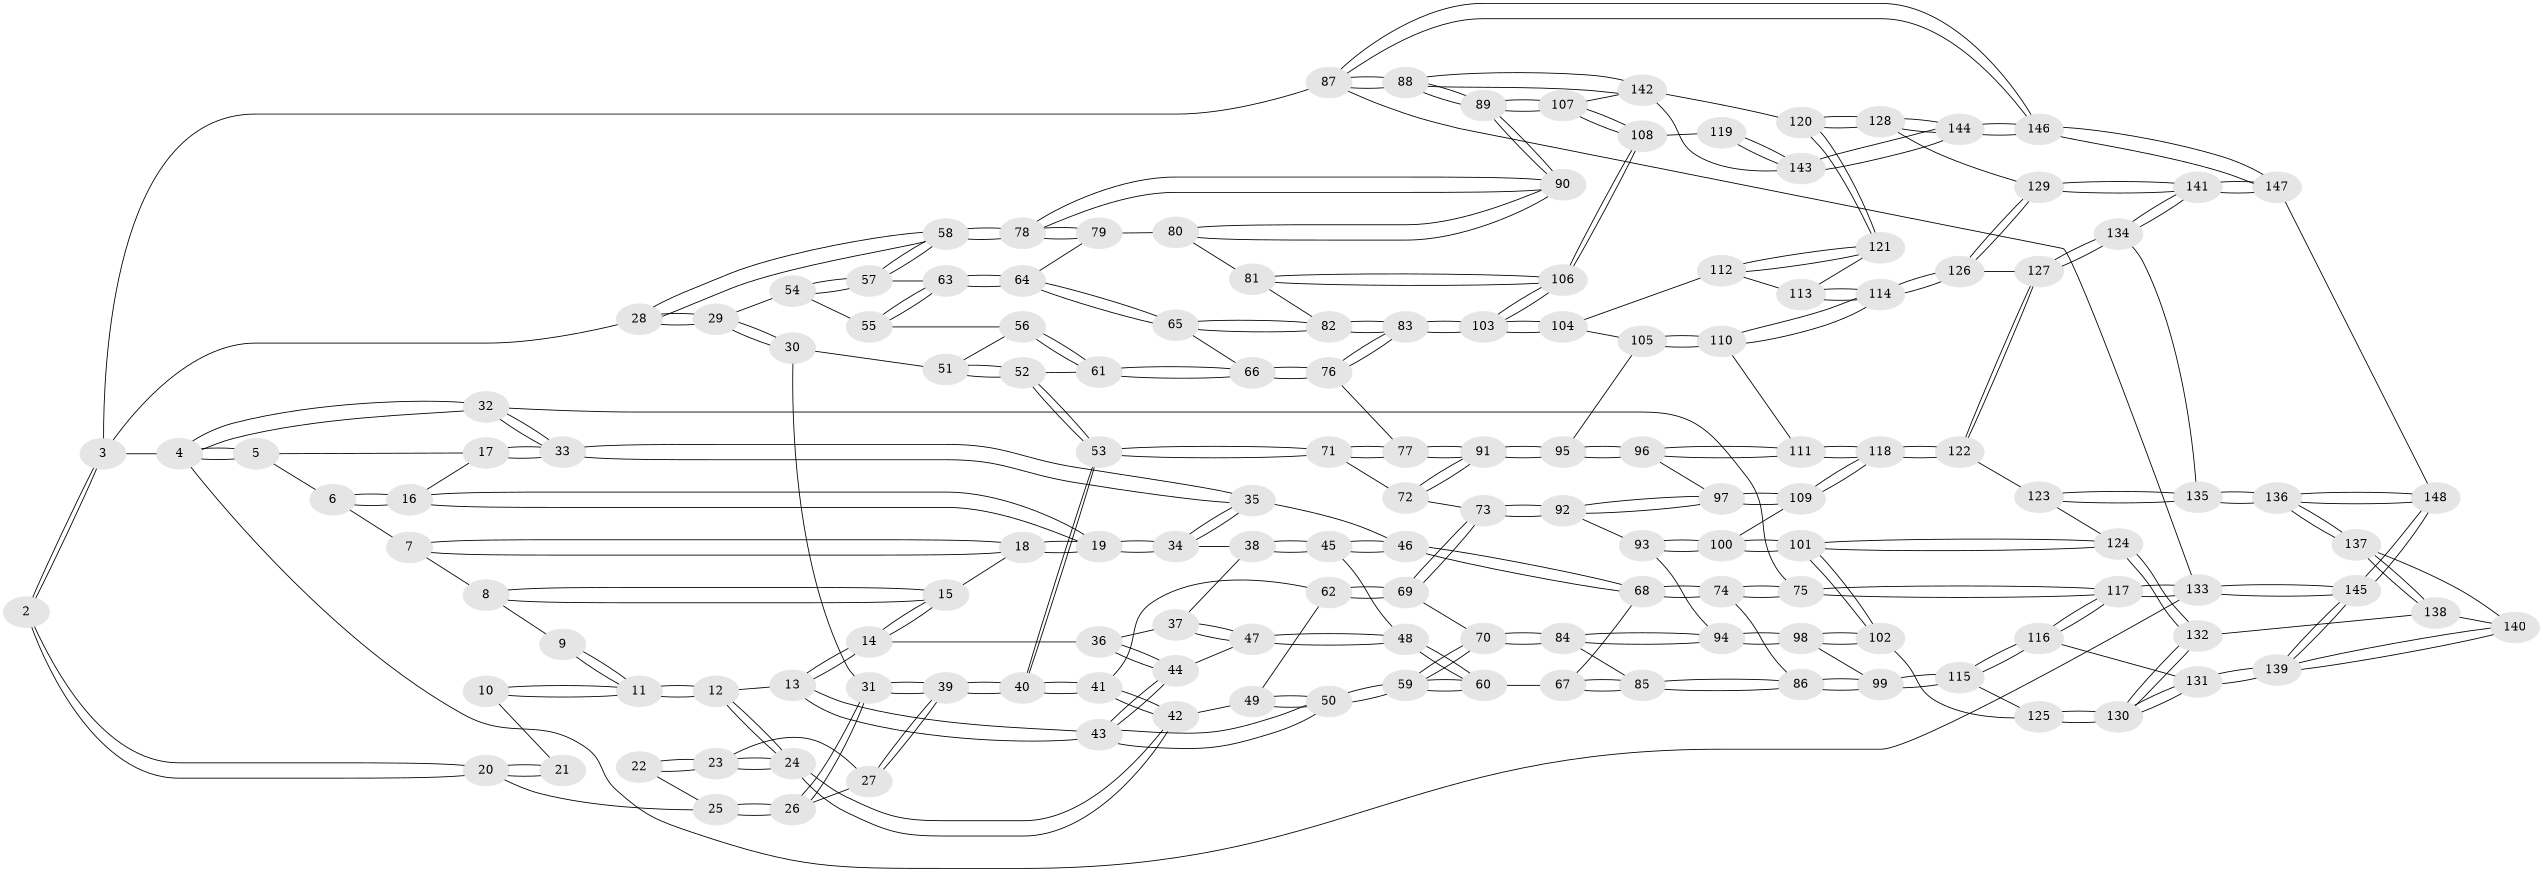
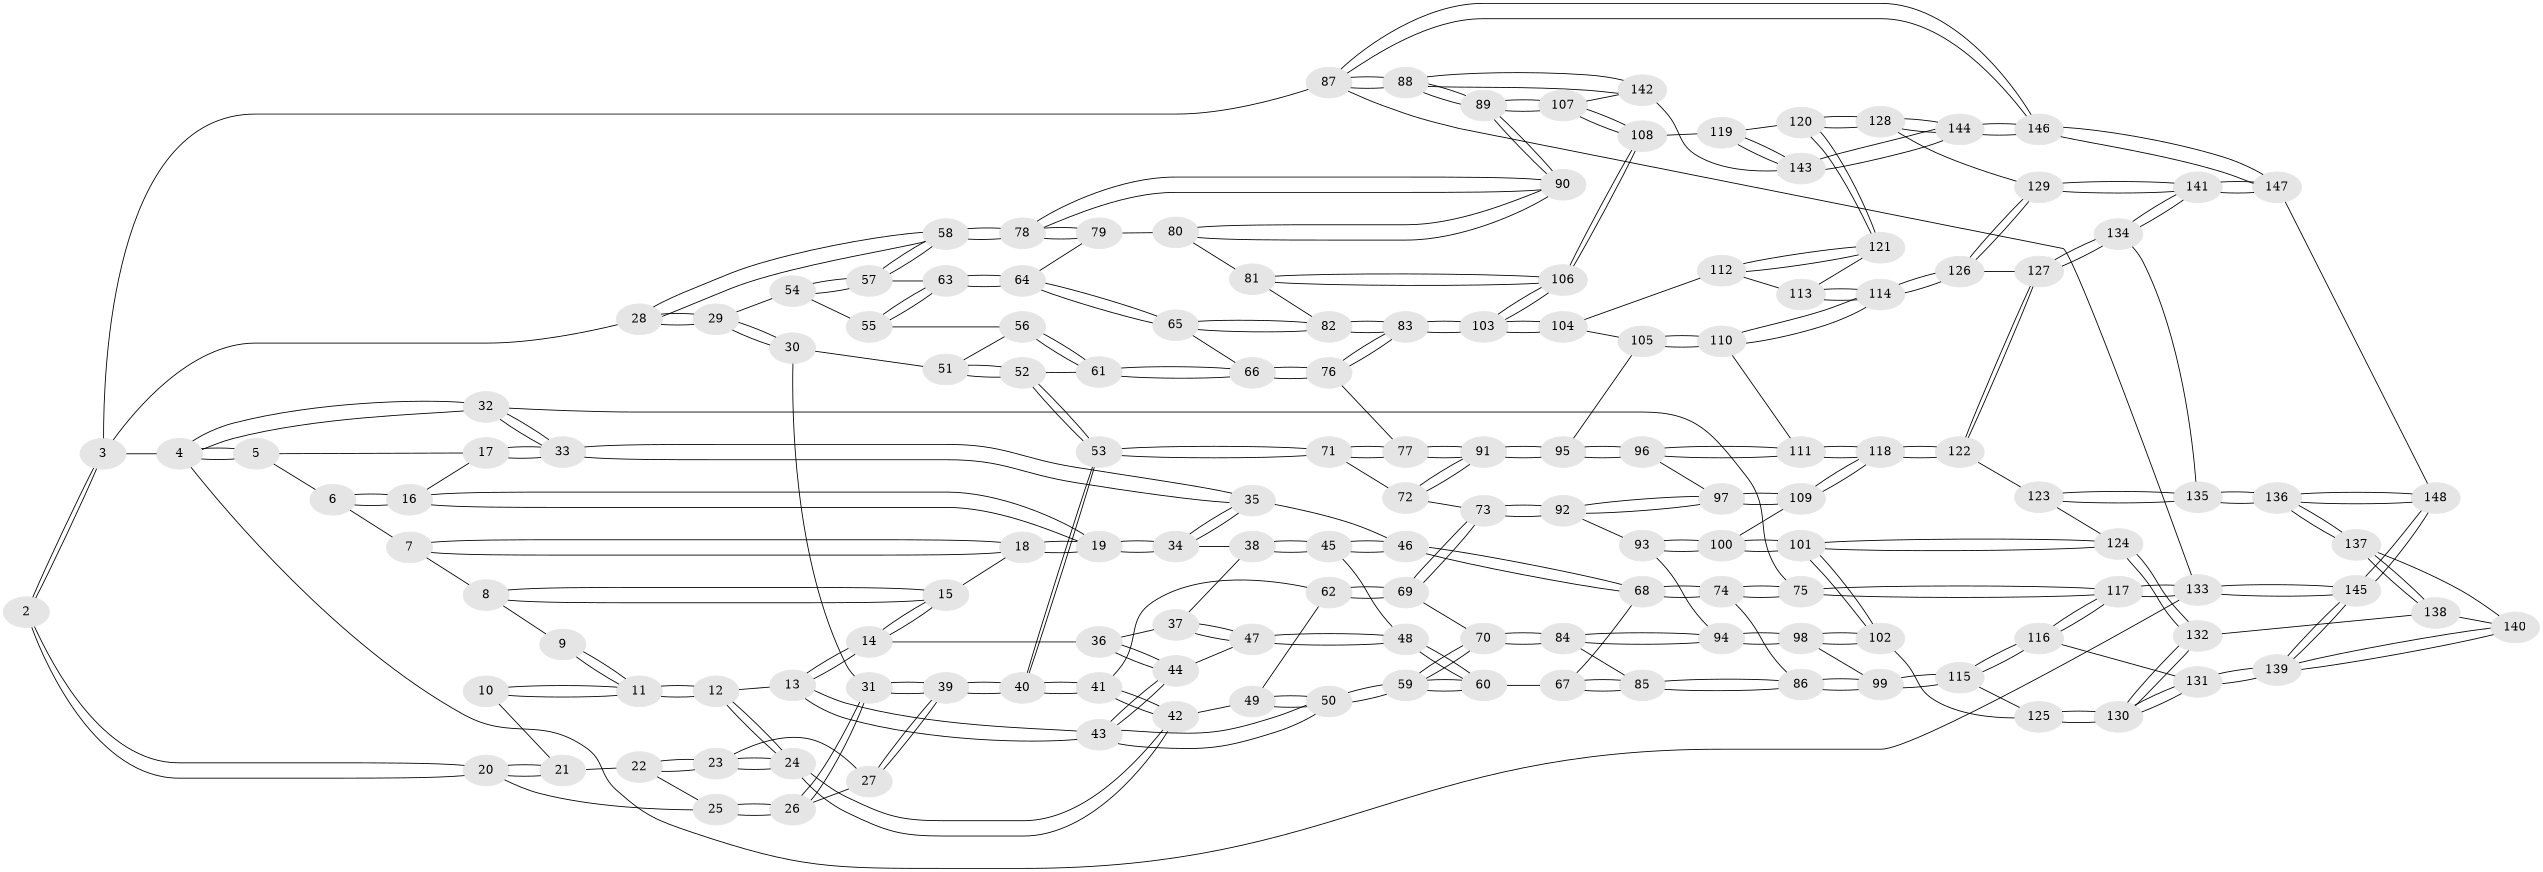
edge "142" -- "120": now "119" -- "120"
edge "22" -- "21": added
